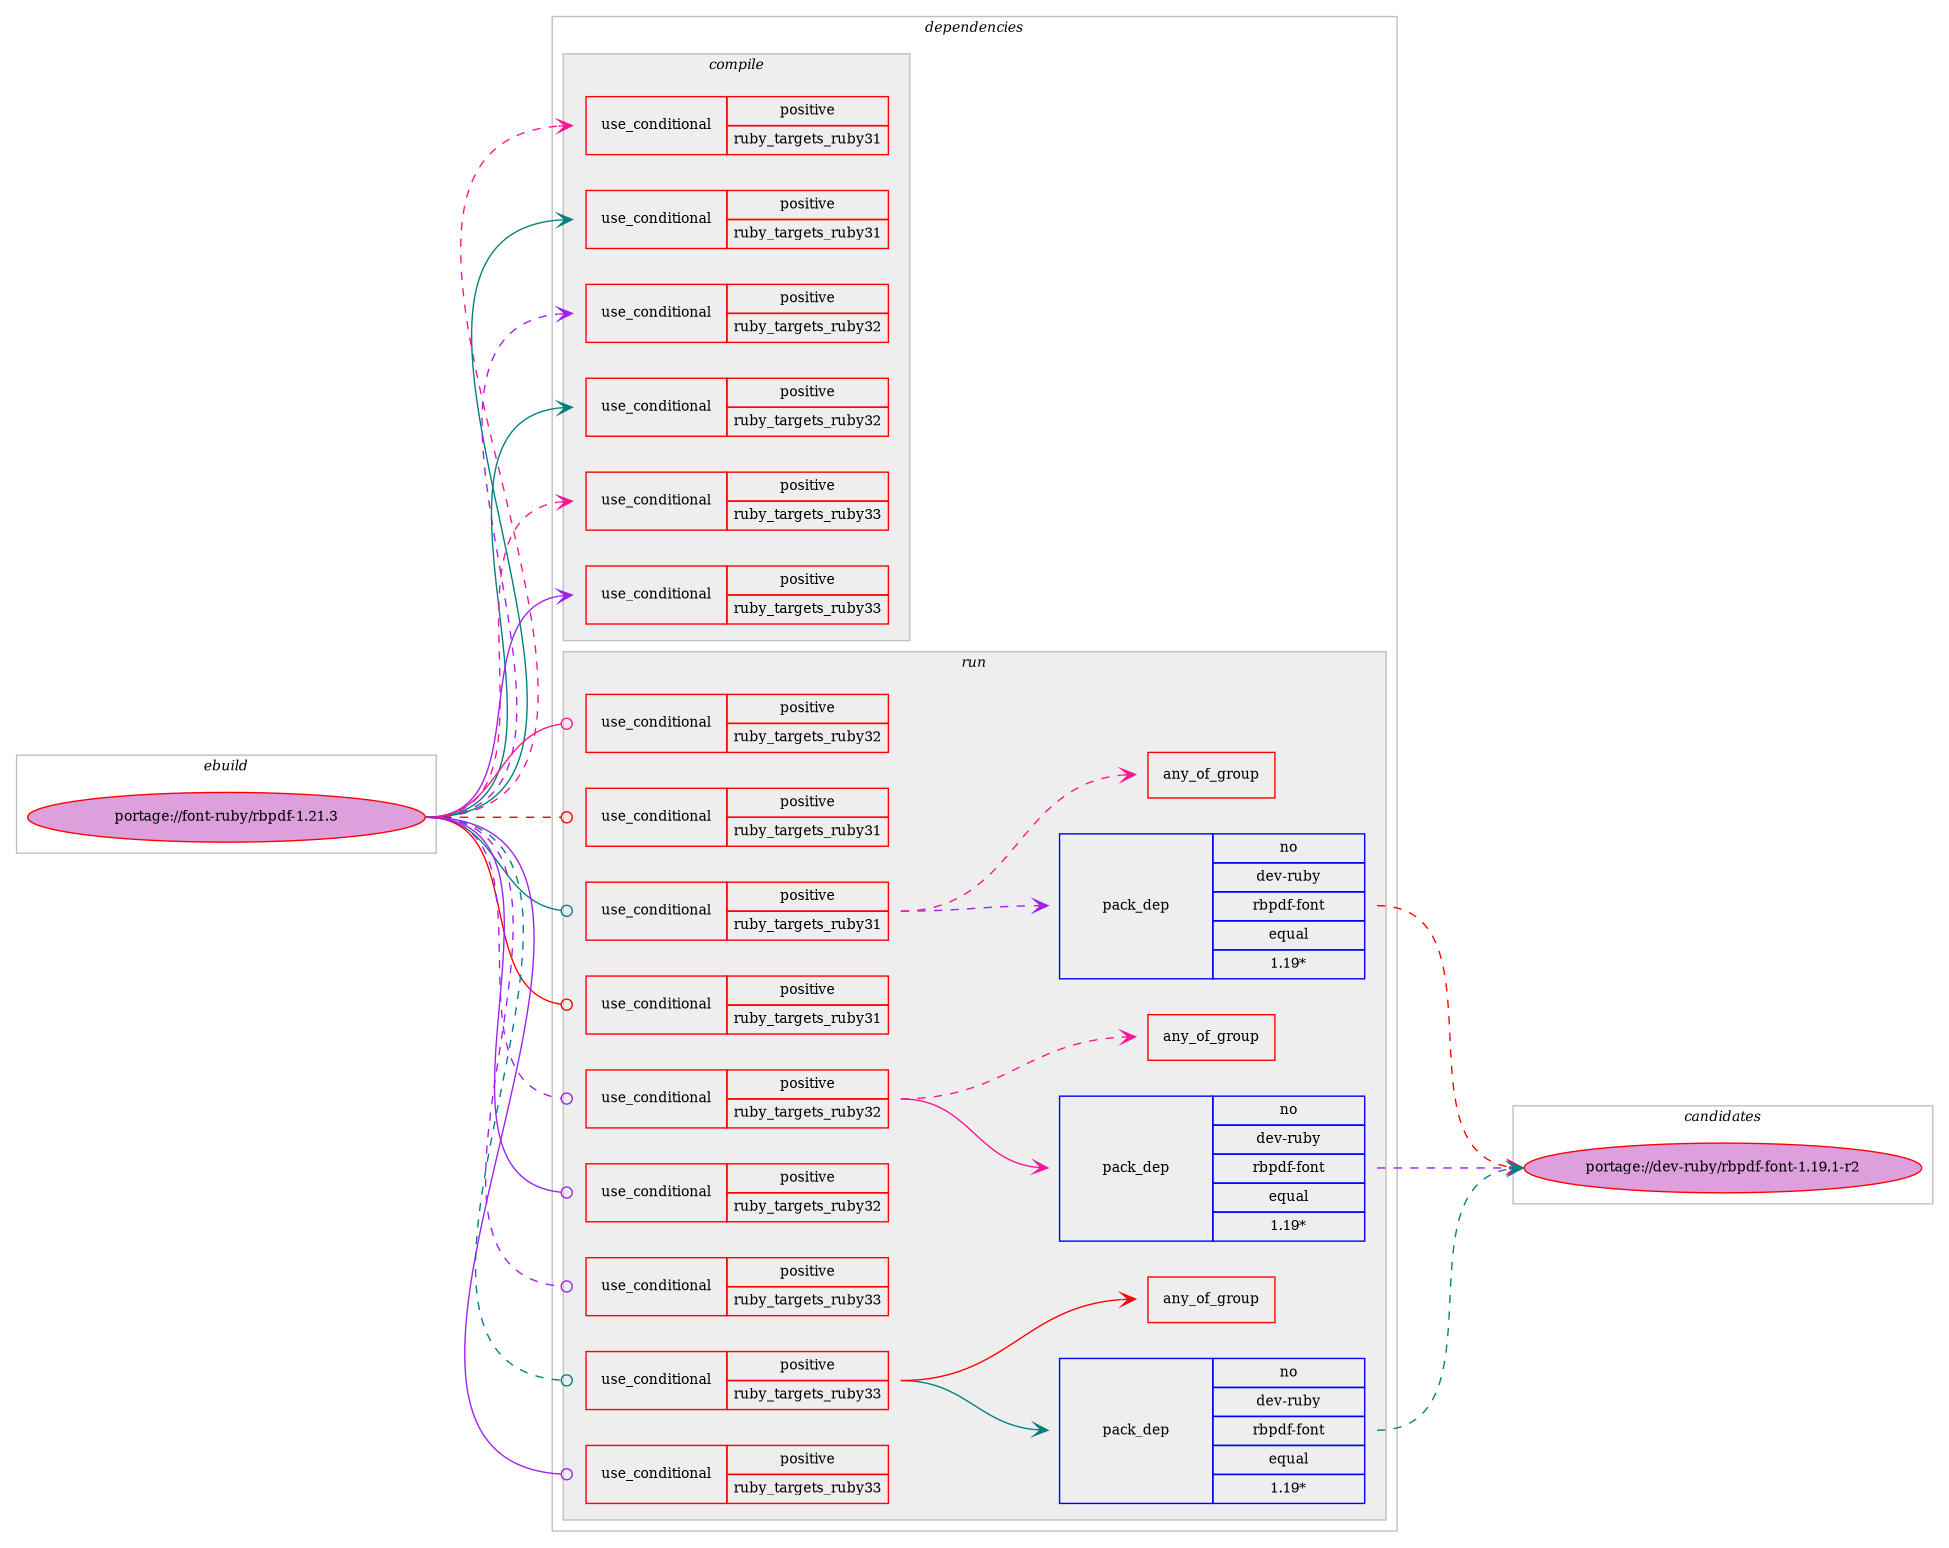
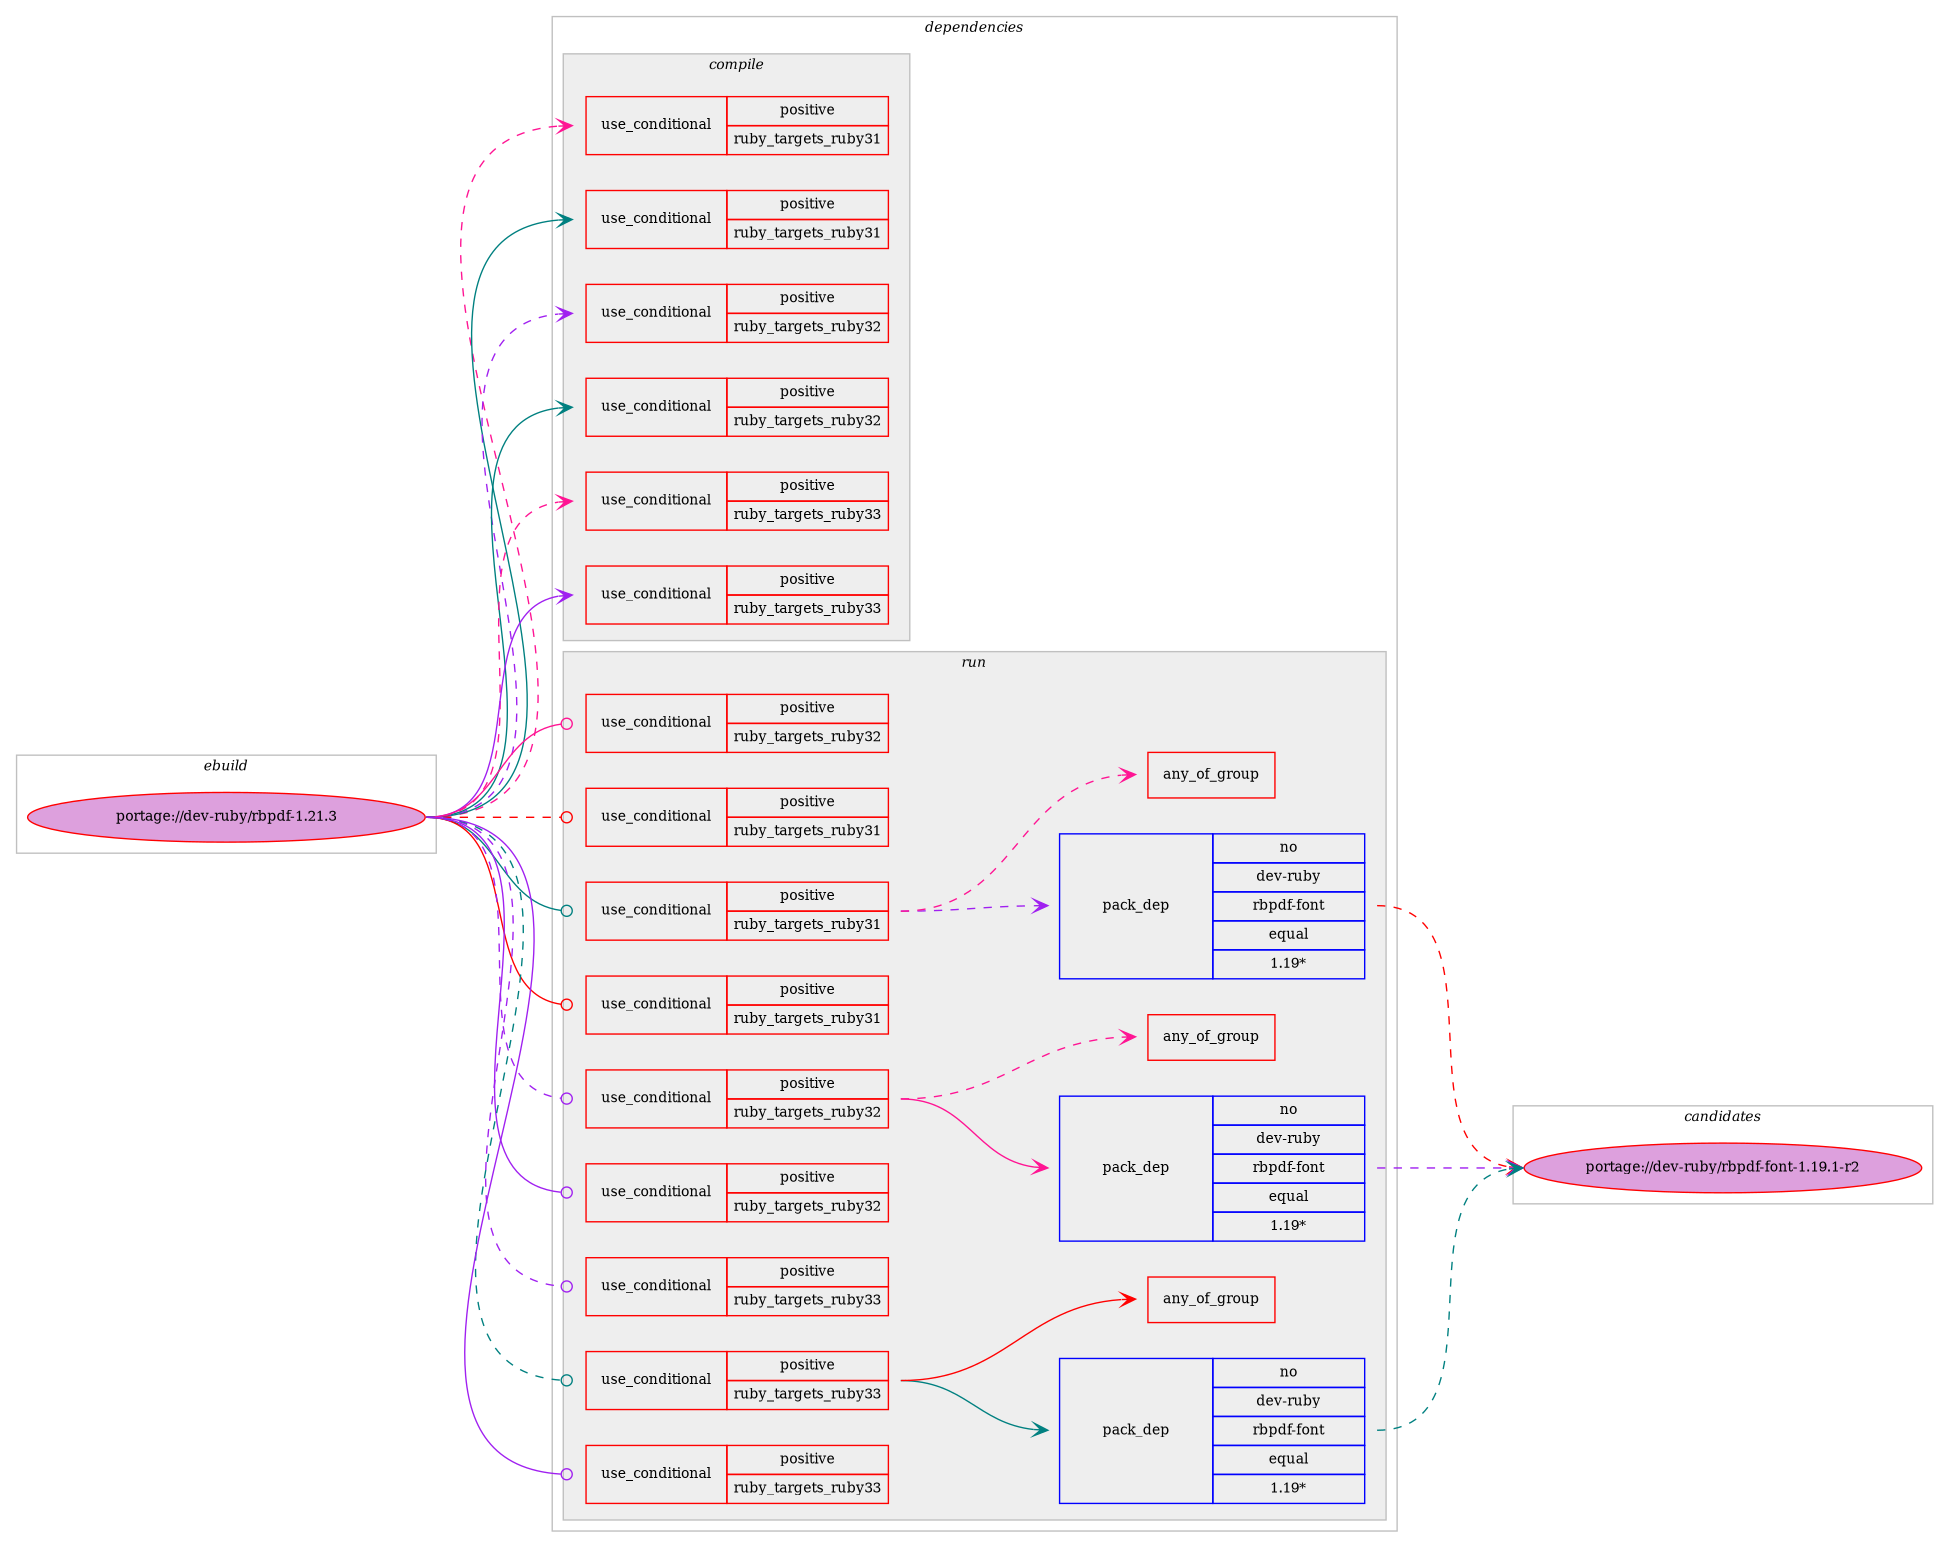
node "portage://font-ruby/rbpdf-1.21.3": label "portage://font-ruby/rbpdf-1.21.3" -> "portage://dev-ruby/rbpdf-1.21.3"
